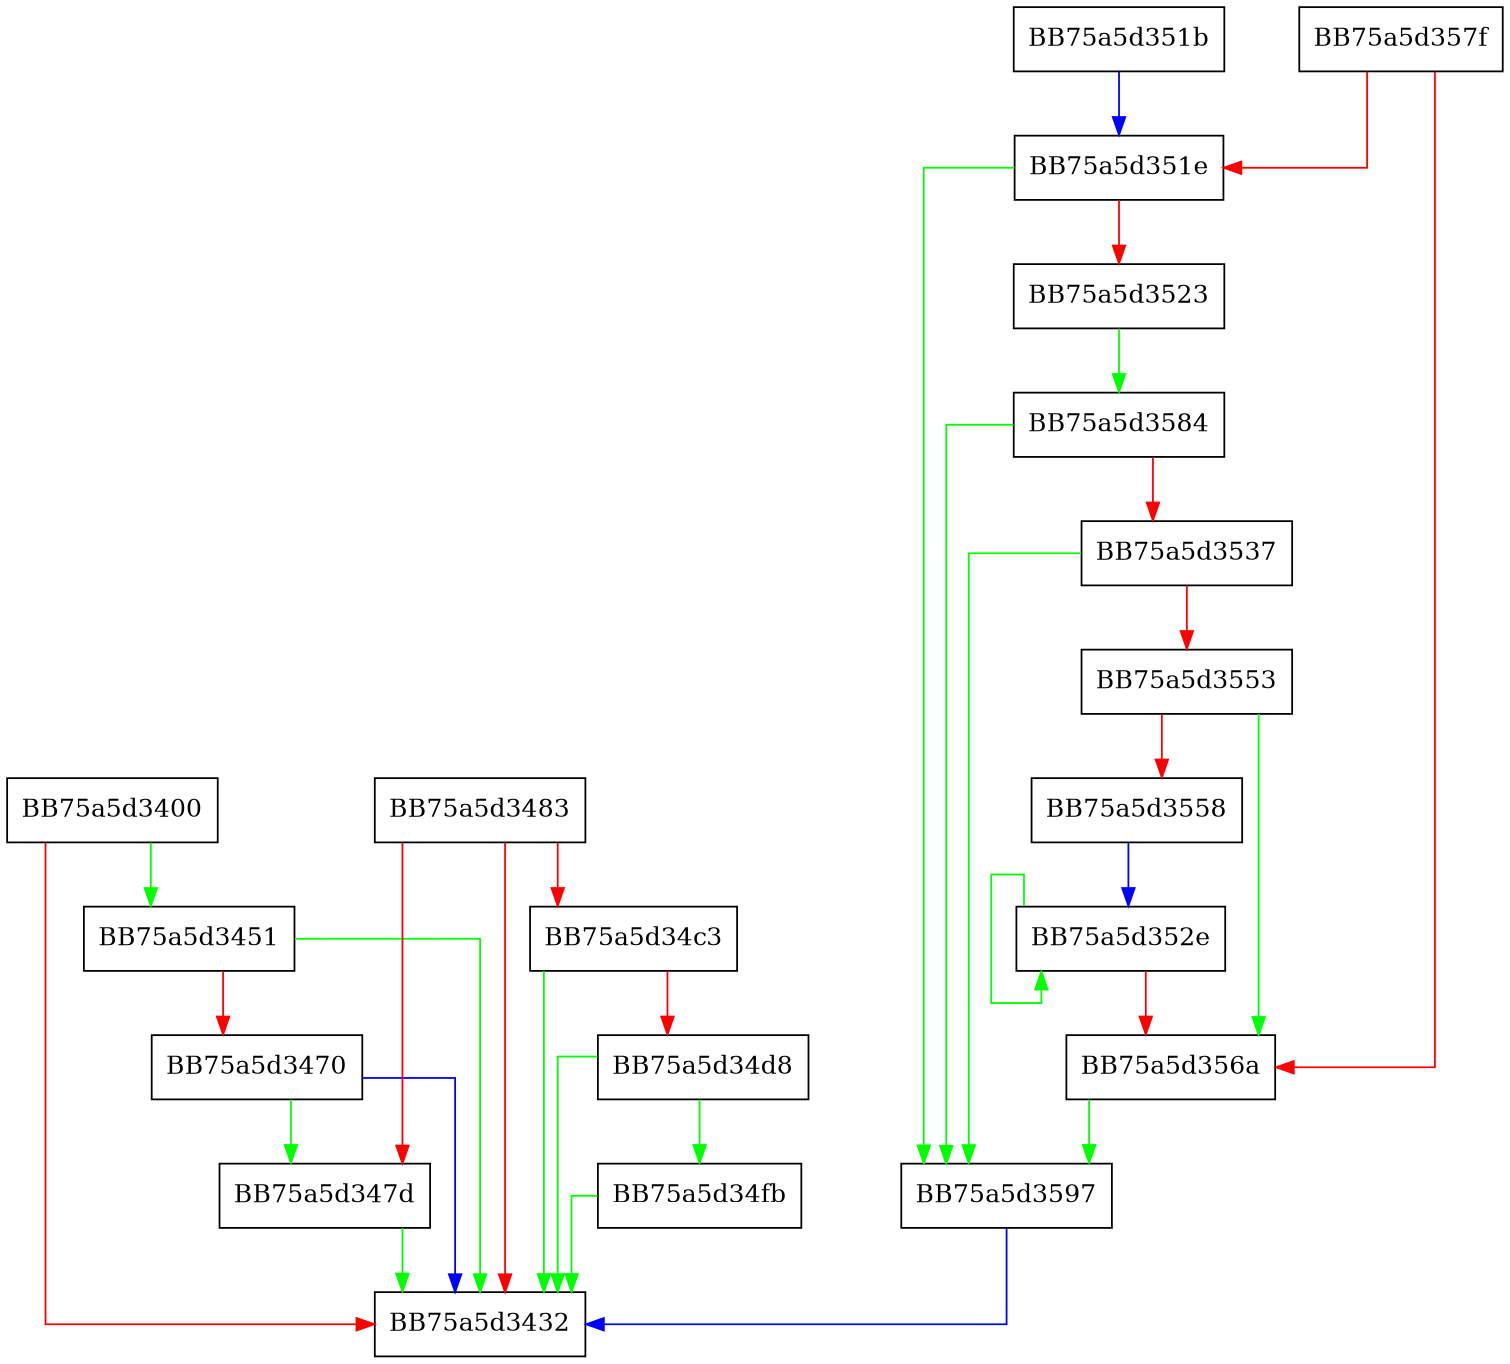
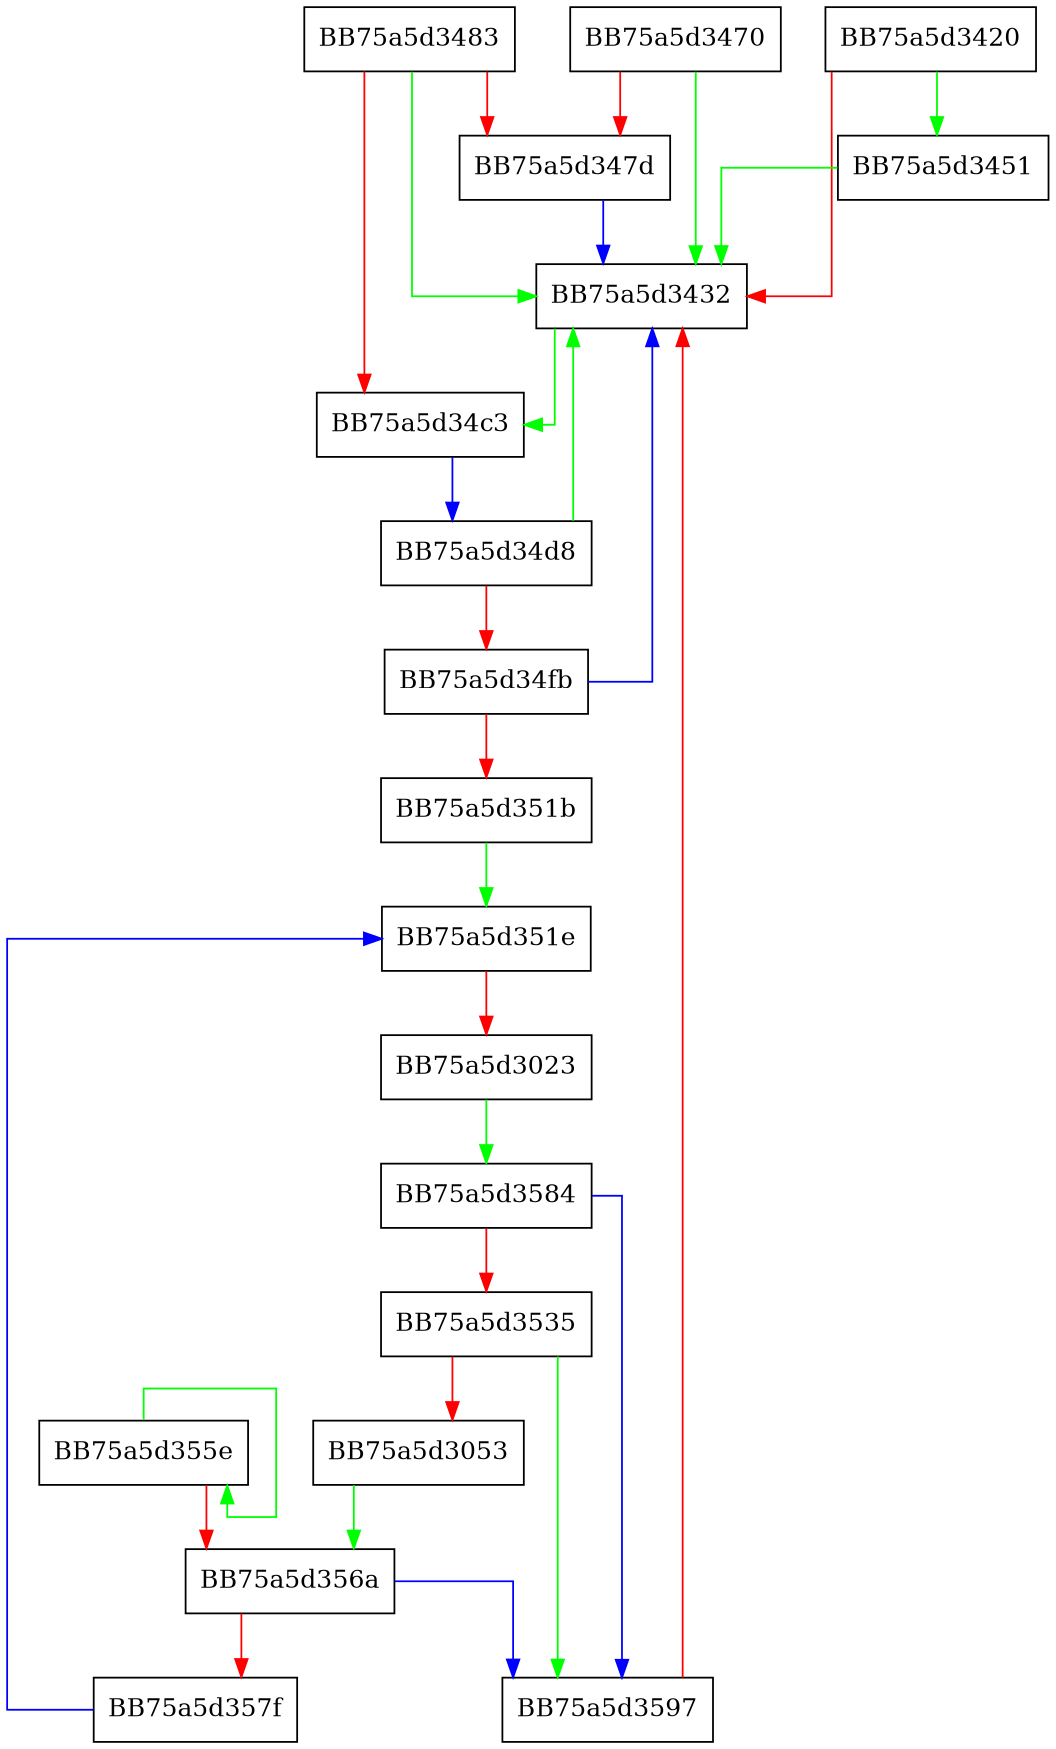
edge "BB75a5d351b" -> "BB75a5d351e": color blue -> green
edge "BB75a5d357f" -> "BB75a5d351e": color red -> blue
node "BB75a5d3523": label "BB75a5d3523" -> "BB75a5d3023"
node "BB75a5d3537": label "BB75a5d3537" -> "BB75a5d3535"
edge "BB75a5d351e" -> "BB75a5d3597": removed
edge "BB75a5d357f" -> "BB75a5d356a": reversed
node "BB75a5d3553": label "BB75a5d3553" -> "BB75a5d3053"
edge "BB75a5d34fb" -> "BB75a5d351b": added
edge "BB75a5d3584" -> "BB75a5d3597": color green -> blue
node "BB75a5d3400": label "BB75a5d3400" -> "BB75a5d3420"
node "BB75a5d3558": removed
node "BB75a5d352e": label "BB75a5d352e" -> "BB75a5d355e"
edge "BB75a5d3451" -> "BB75a5d3470": removed
edge "BB75a5d34c3" -> "BB75a5d34d8": color red -> blue
edge "BB75a5d3483" -> "BB75a5d3432": color red -> green
edge "BB75a5d3470" -> "BB75a5d347d": color green -> red
edge "BB75a5d34c3" -> "BB75a5d3432": reversed
edge "BB75a5d34d8" -> "BB75a5d34fb": color green -> red
edge "BB75a5d356a" -> "BB75a5d3597": color green -> blue
edge "BB75a5d3470" -> "BB75a5d3432": color blue -> green
edge "BB75a5d34fb" -> "BB75a5d3432": color green -> blue
edge "BB75a5d347d" -> "BB75a5d3432": color green -> blue
edge "BB75a5d3597" -> "BB75a5d3432": color blue -> red
